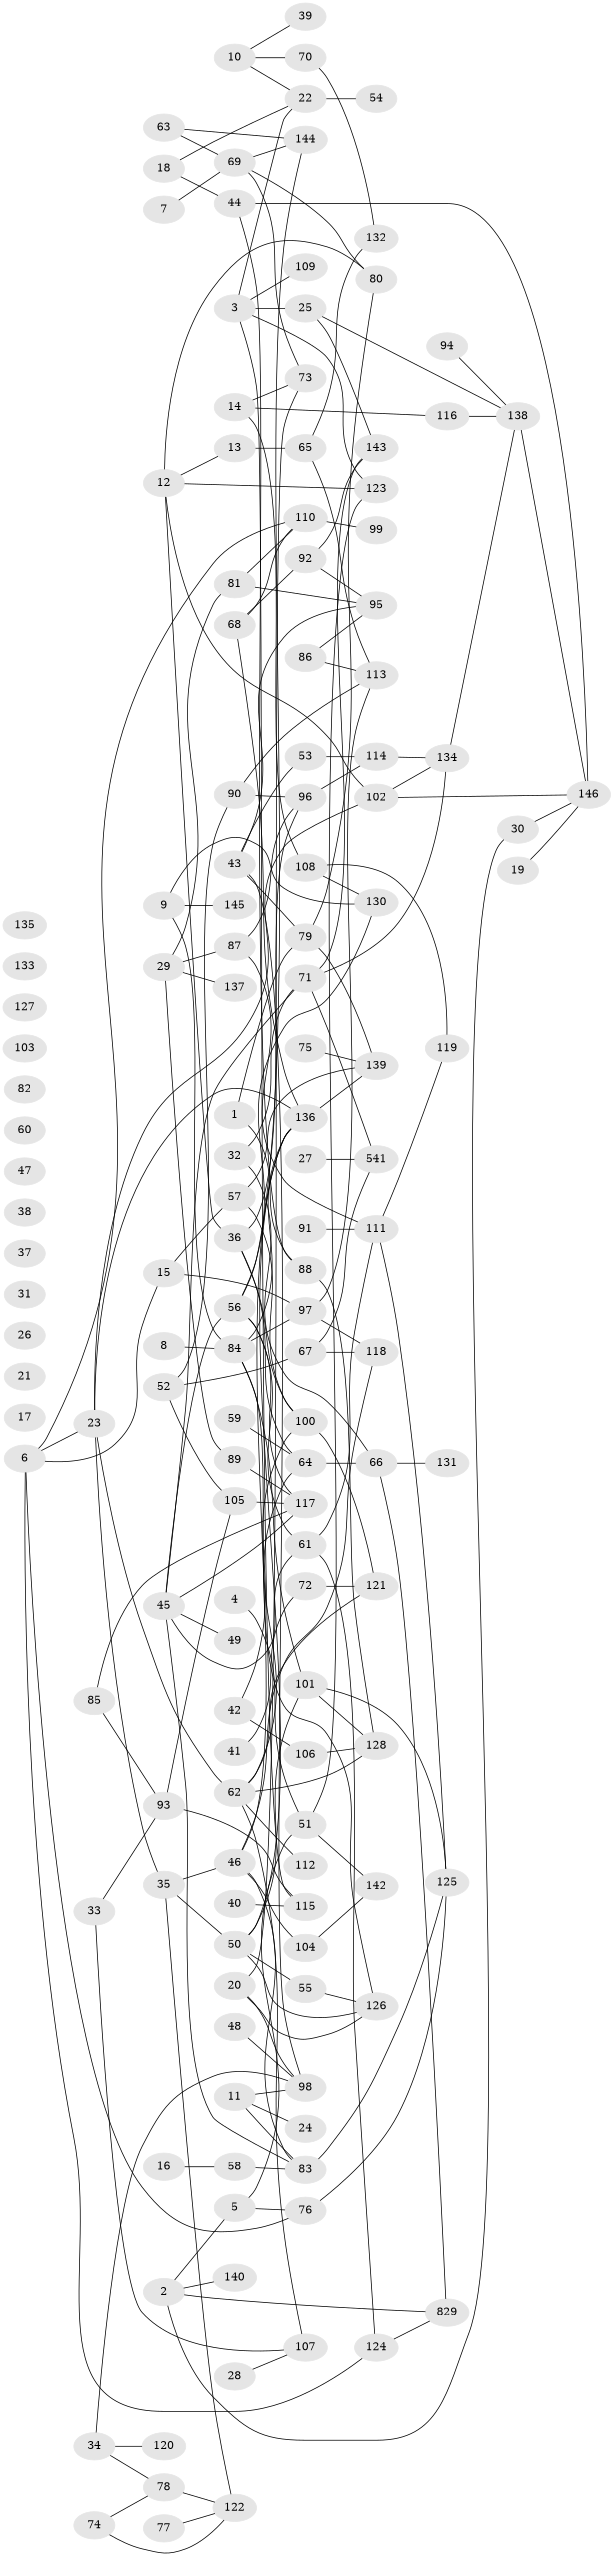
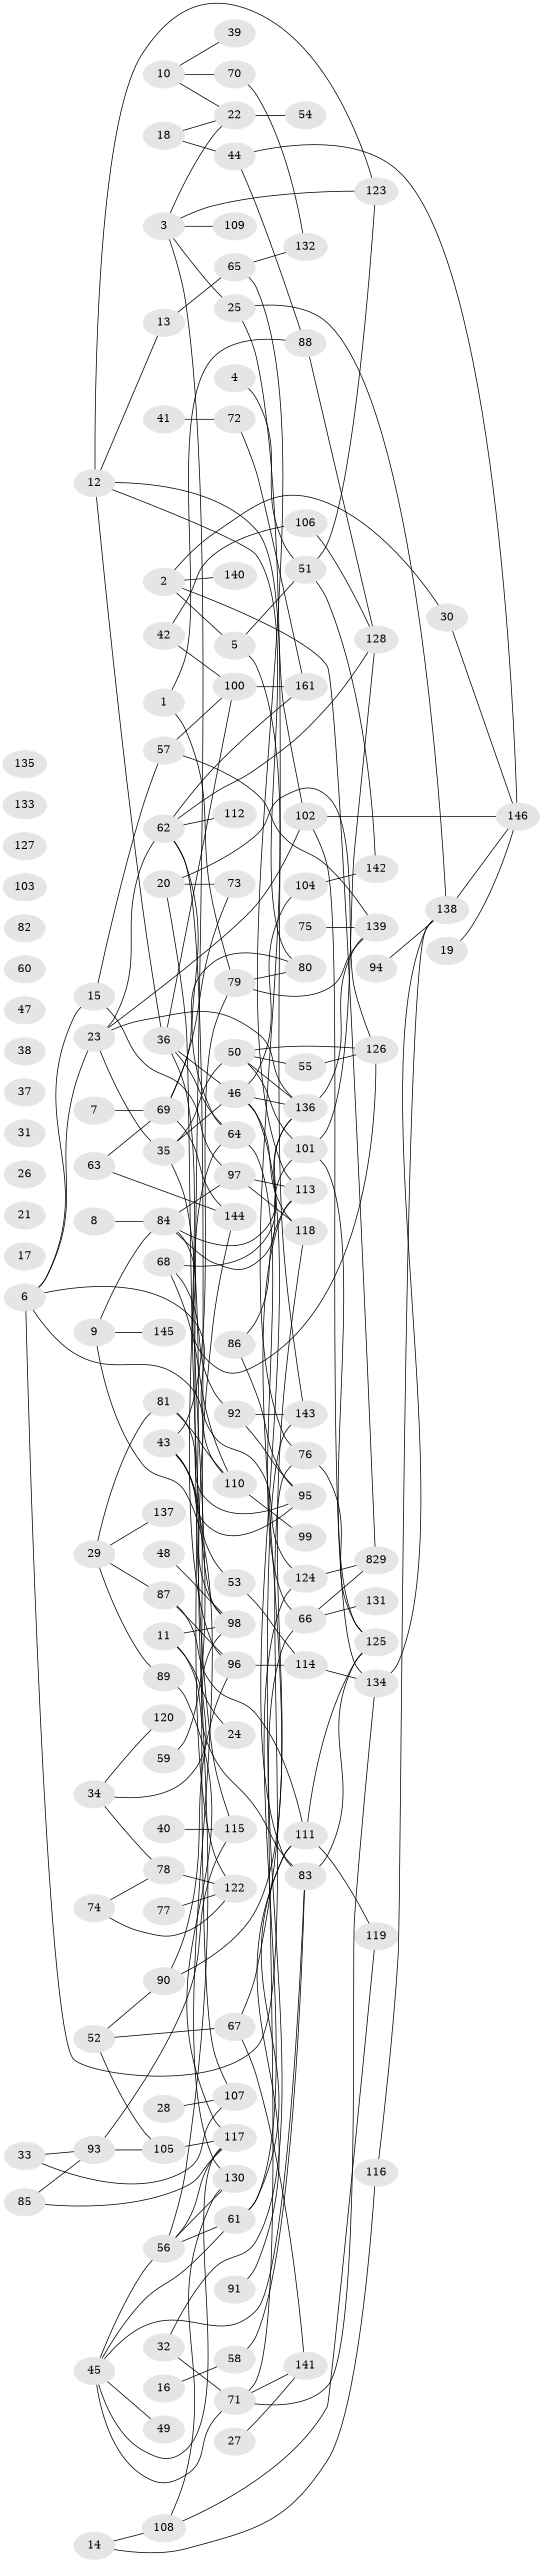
edge "73" -- "14": removed
edge "36" -- "46": added
node "541": label "541" -> "141"
node "121": label "121" -> "161"
